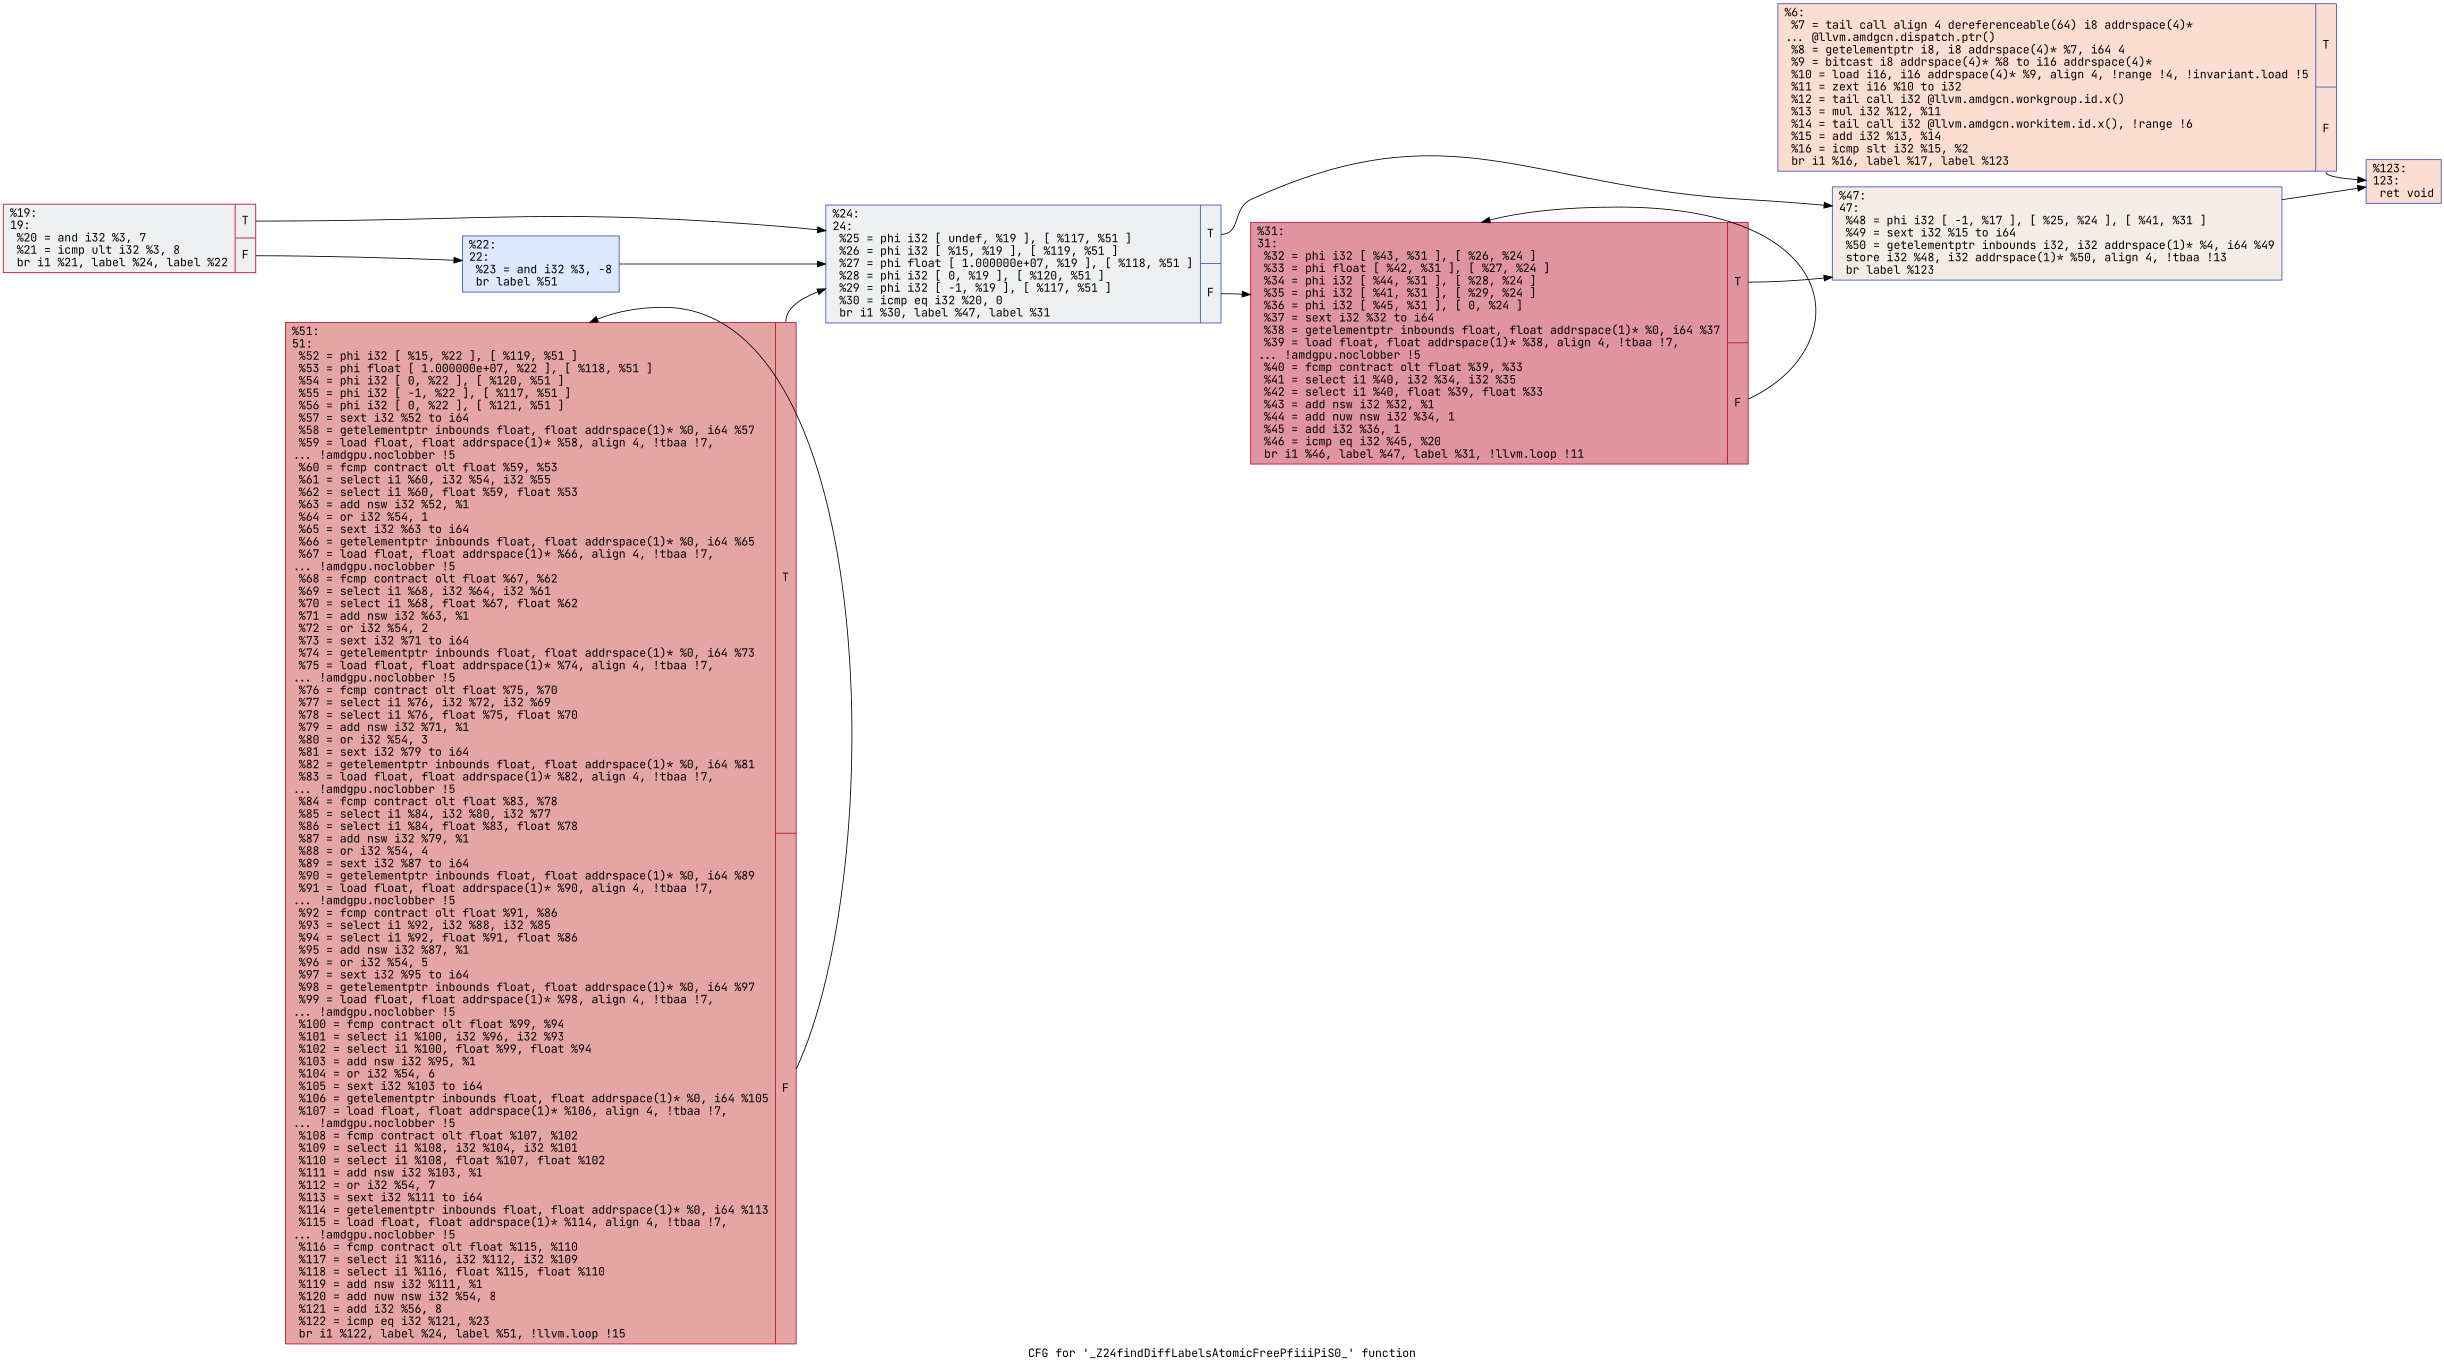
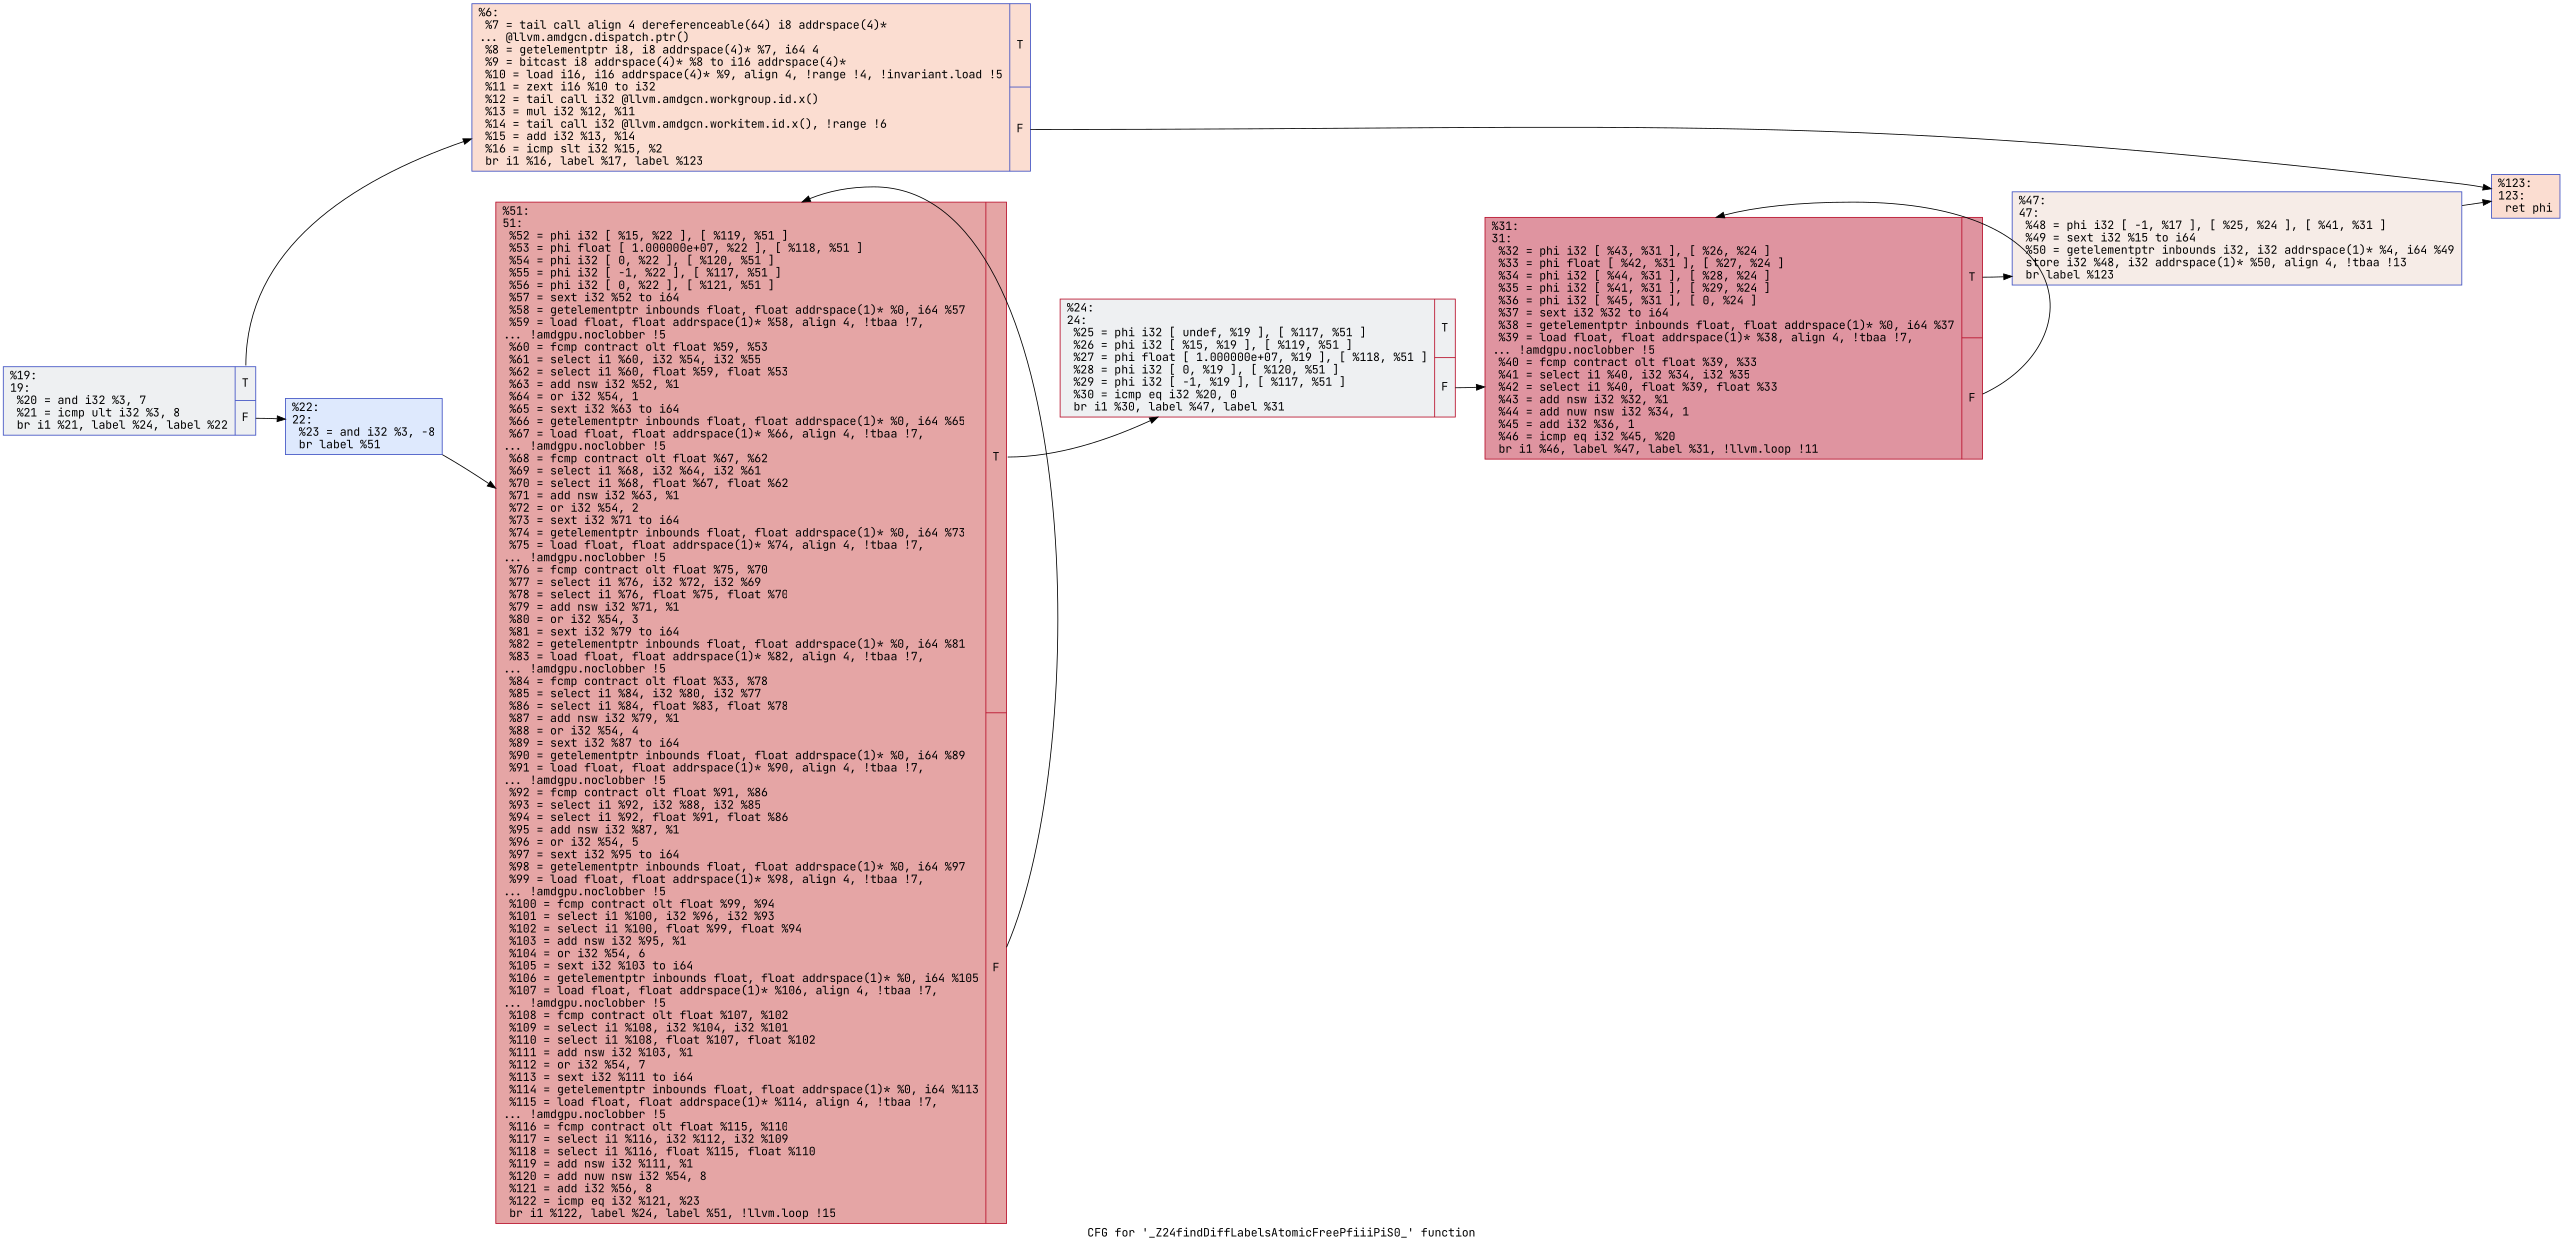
edge "%24:" -> "%47:": removed
node "%123:": text "ret void" -> "ret phi"
edge "%19:" -> "%24:": now "%19:" -> "%6:"
node "%19:": color #b70d28ff -> #3d50c3ff
edge "%22:" -> "%24:": now "%22:" -> "%51:"
node "%24:": color #3d50c3ff -> #b70d28ff
node "%51:": text "%84 = fcmp contract olt float %83, %78" -> "%84 = fcmp contract olt float %33, %78"
